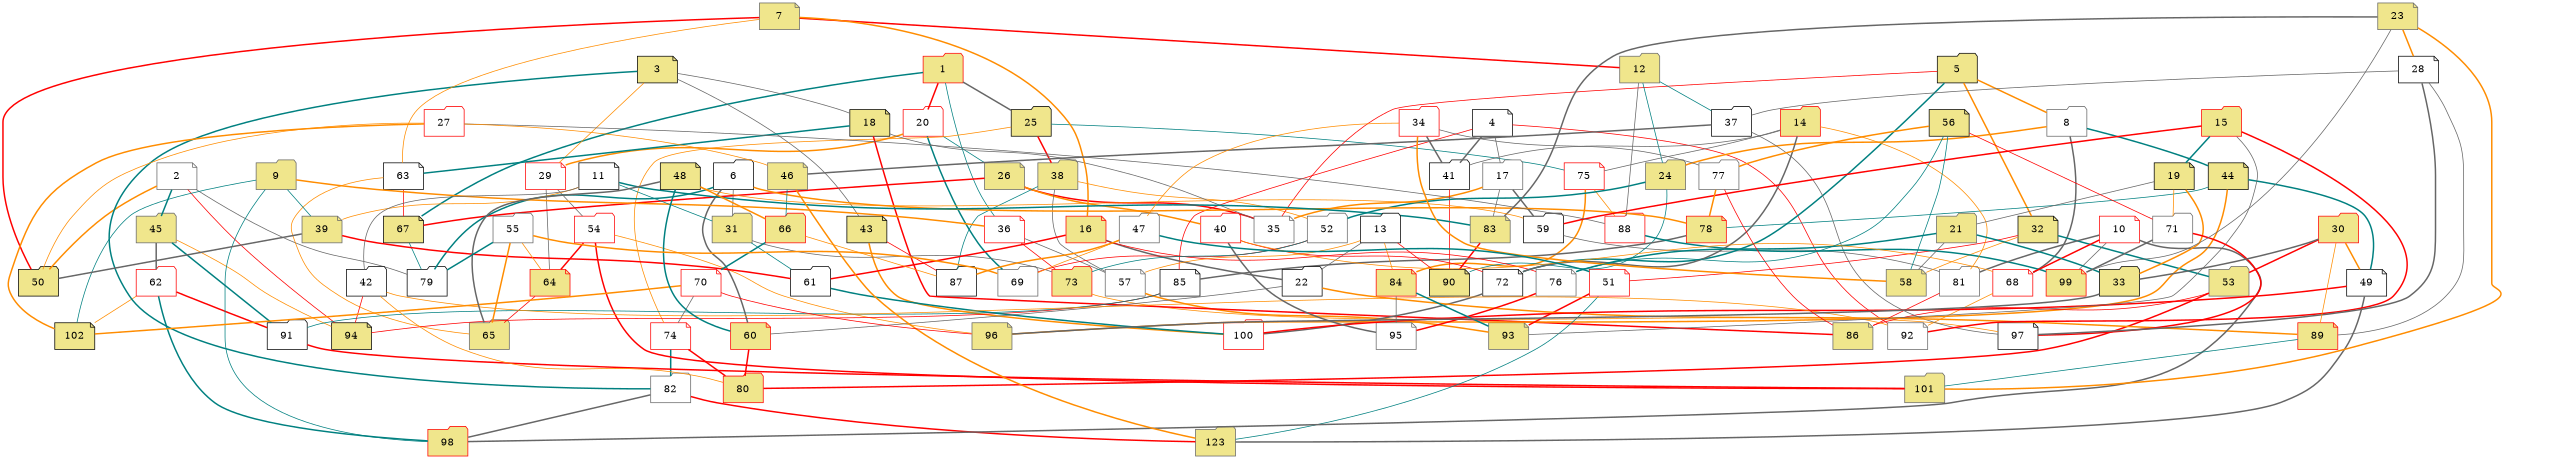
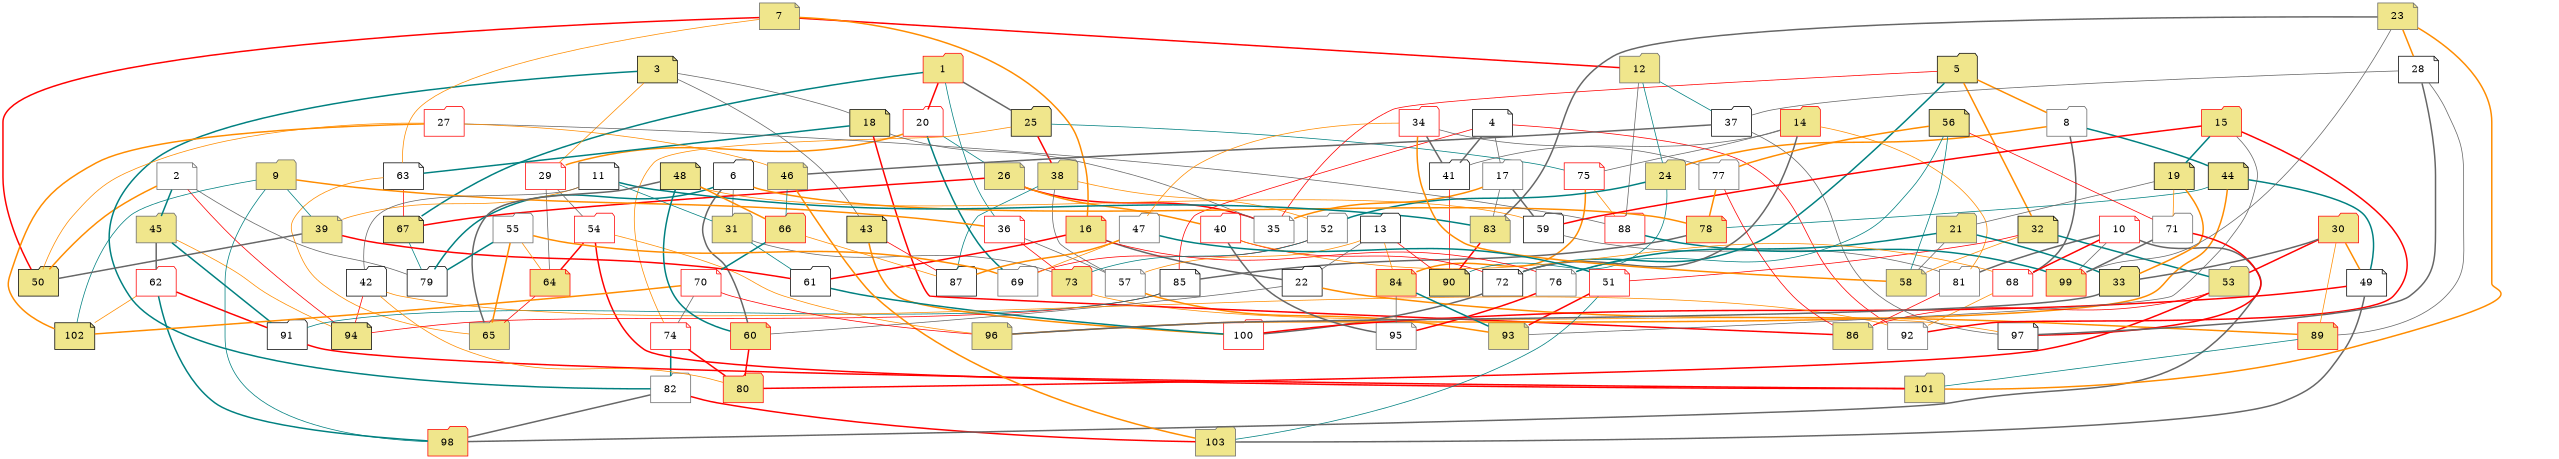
node "123": label "123" -> "103"
